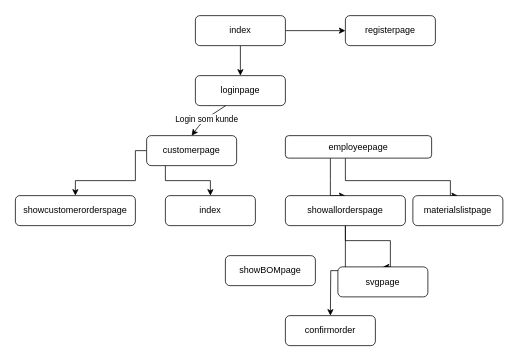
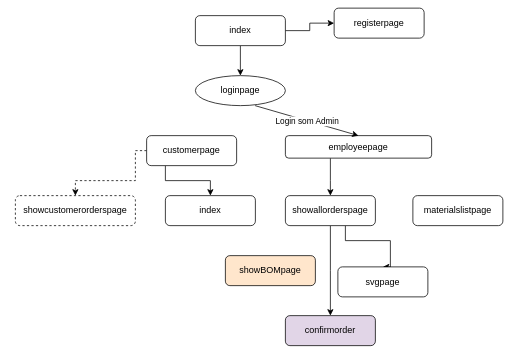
node "registerpage": moved (390, 30) -> (379, 23)
node "loginpage": shape rounded rectangle -> ellipse
edge "loginpage" -> "customerpage": removed, label "Login som kunde"
edge "loginpage" -> "employeepage": added, label "Login som Admin"
edge "customerpage" -> "showcustomerorderspage": style solid -> dashed
edge "employeepage" -> "materialslistpage": removed
node "showcustomerorderspage": style solid -> dashed
node "showallorderspage": size 120x30 -> 90x30
node "showBOMpage": fillcolor #ffffff -> #ffe6cc
node "confirmorder": fillcolor #ffffff -> #e1d5e7
